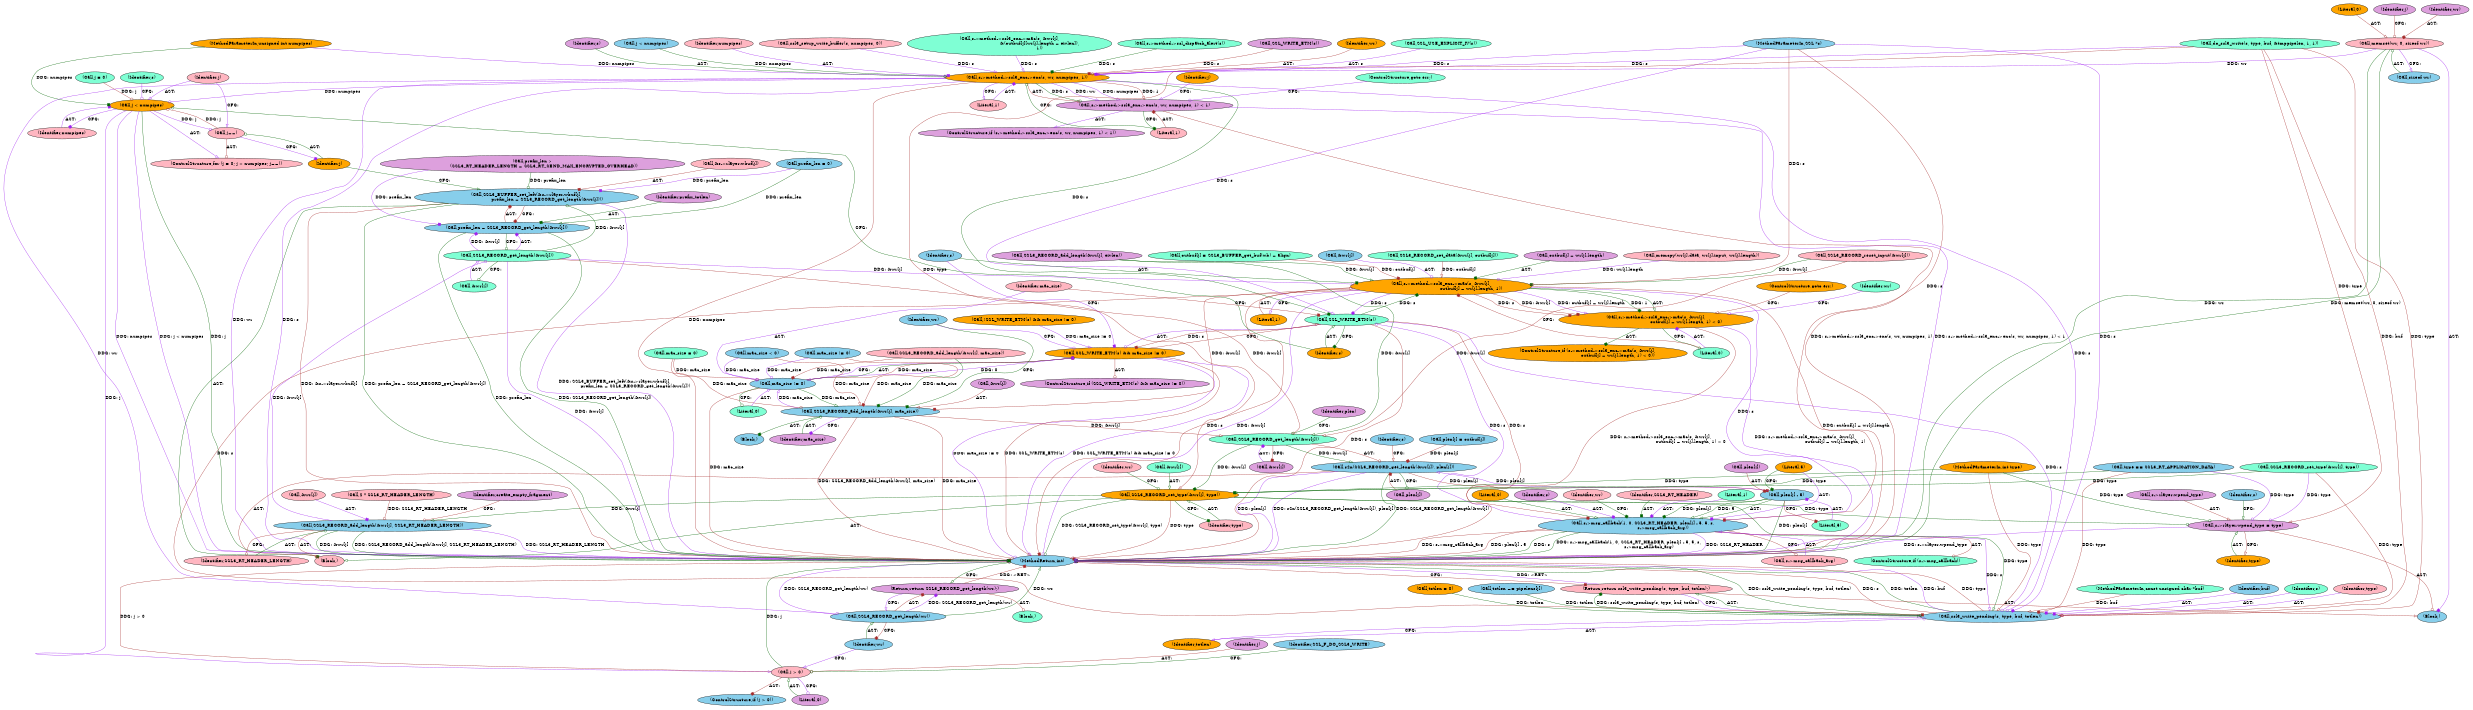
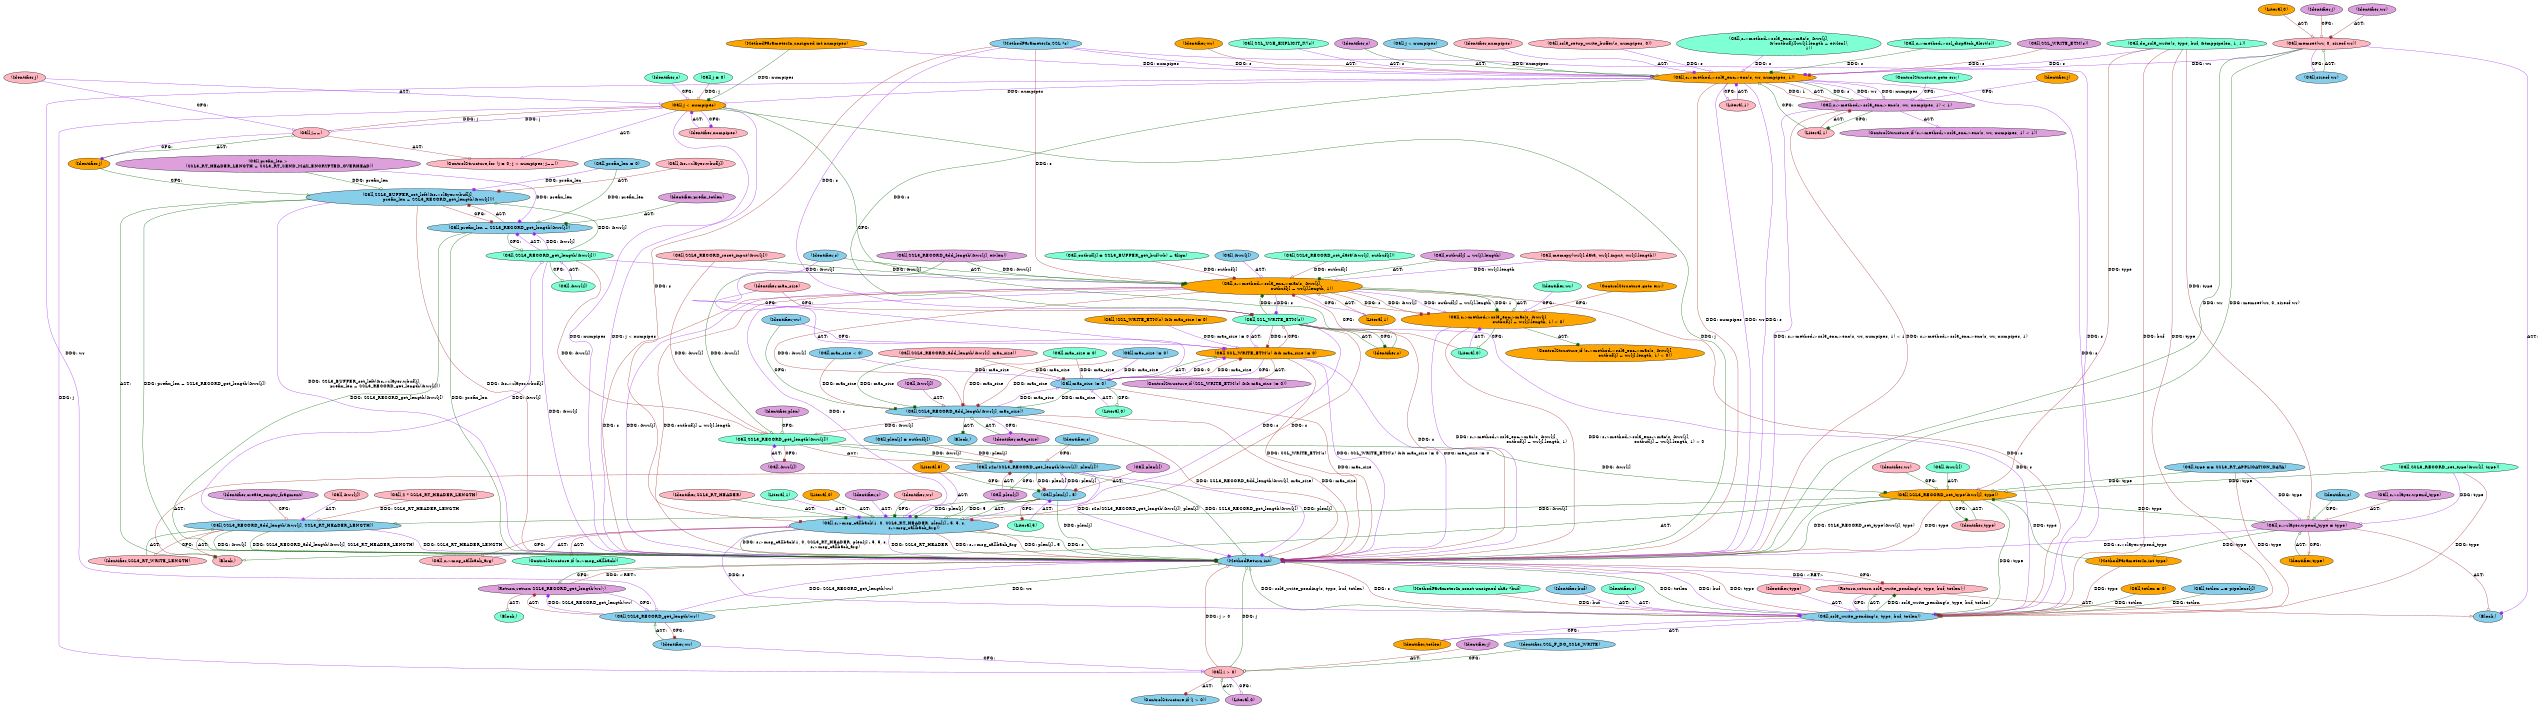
edge "(MethodParameterIn,int type)" -> "(Call,s->rlayer.wpend_type = type)": reversed
node "(Identifier,SSL3_RT_HEADER_LENGTH)": label "(Identifier,SSL3_RT_HEADER_LENGTH)" -> "(Identifier,SSL3_RT_WRITE_LENGTH)"
